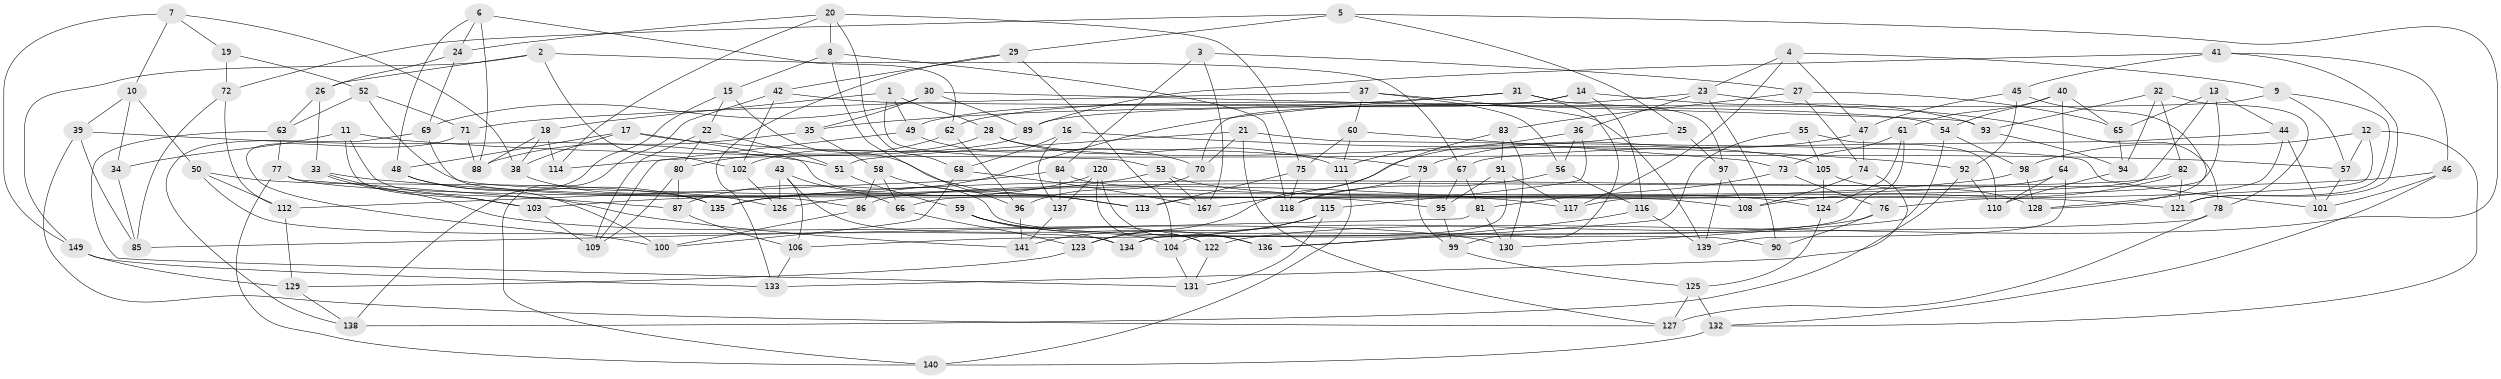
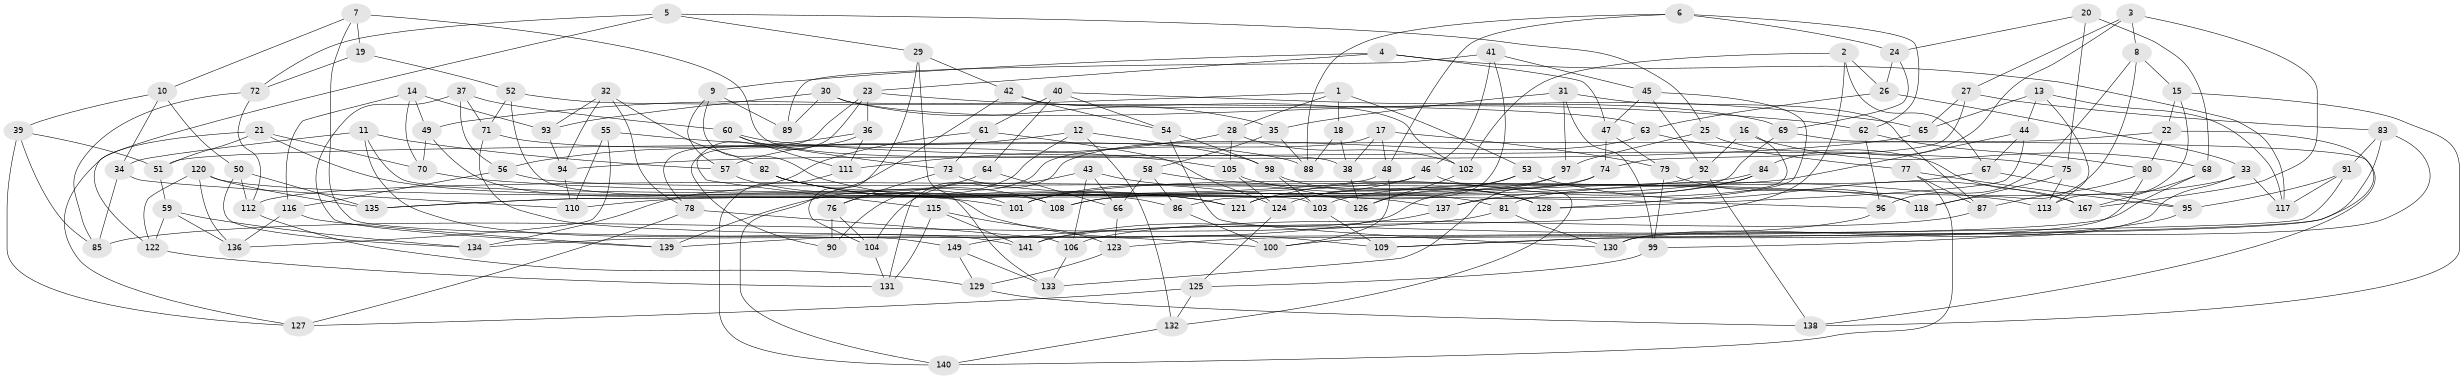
edge "20" -- "8": now "3" -- "8"
node "114": removed
edge "64" -- "110": now "34" -- "110"
